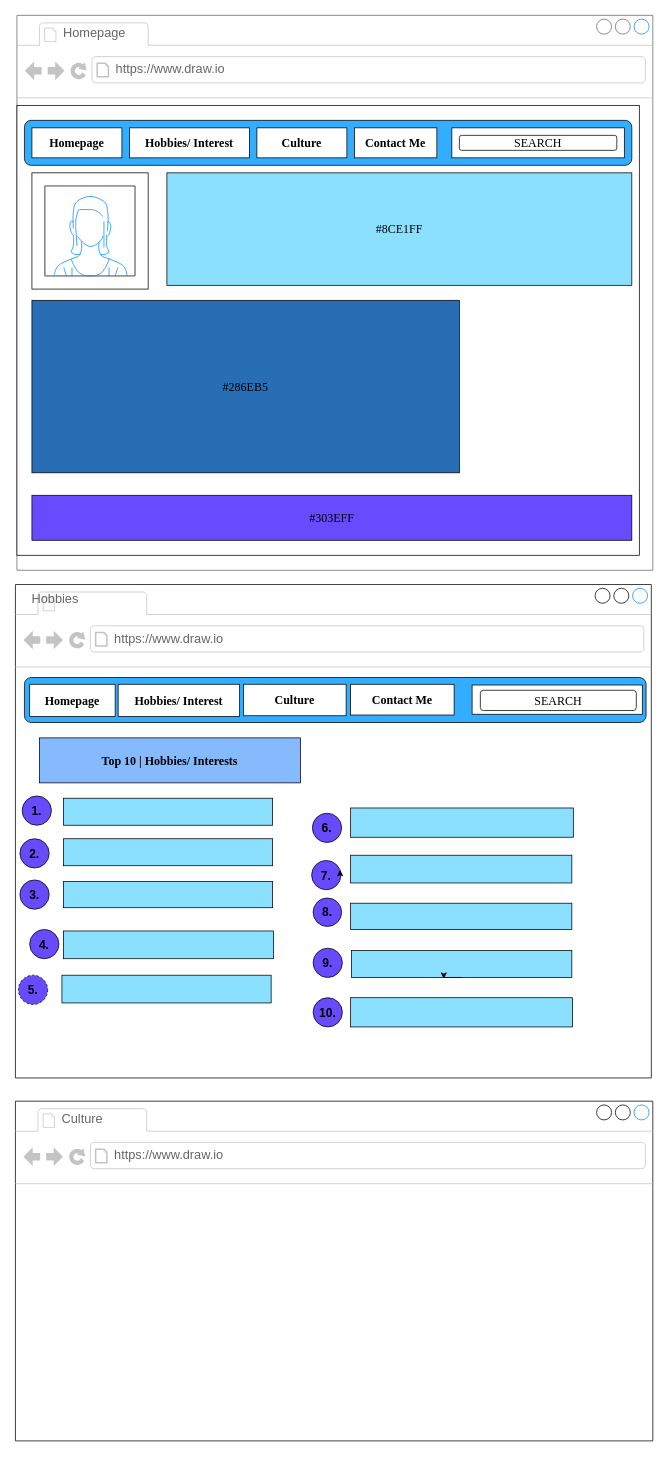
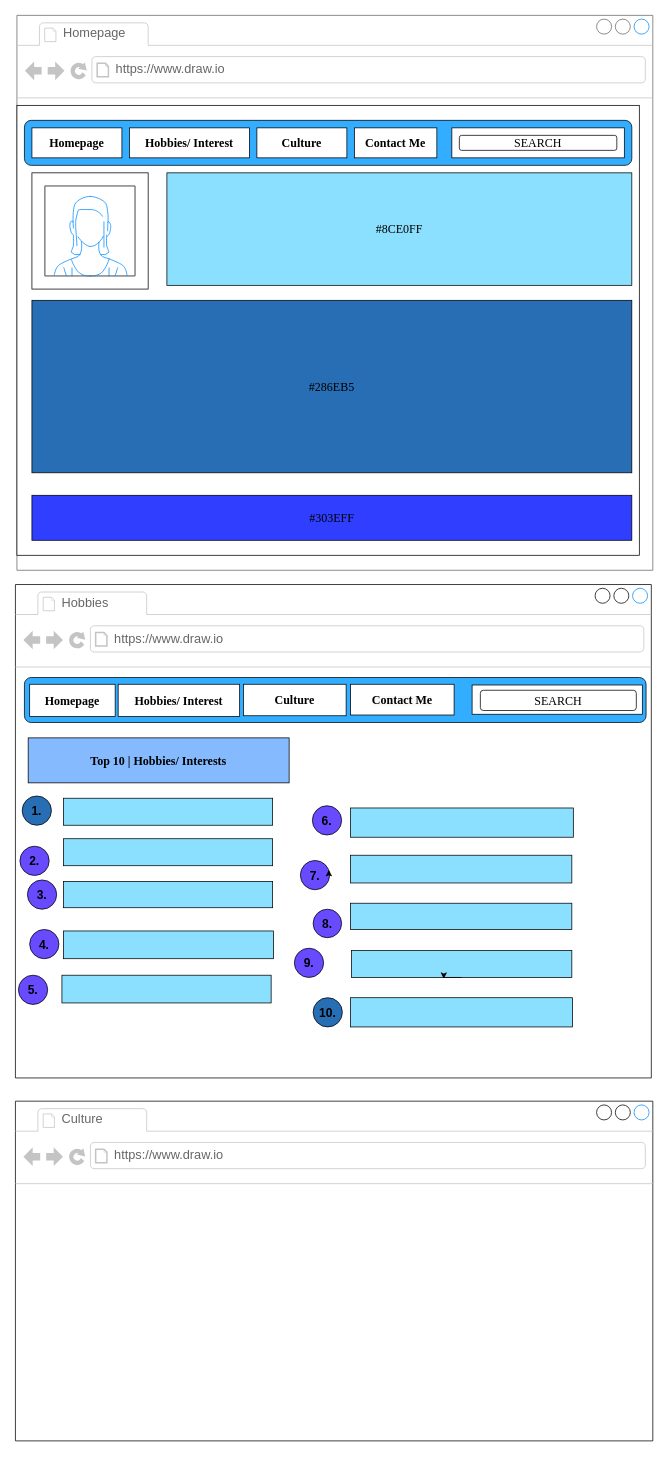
node "#8CE1FF": label "#8CE1FF" -> "#8CE0FF"
node "#286EB5": size 428x173 -> 600x173
node "#303EFF": fillcolor #684aff -> #303eff
node "Hobbies": moved (72, 600) -> (102, 603)
node "Top 10 | Hobbies/ Interests": moved (170, 761) -> (159, 761)
node "1.": fillcolor #684aff -> #286eb5
node "6.": moved (327, 828) -> (327, 821)
node "2.": moved (35, 854) -> (35, 861)
node "7.": moved (326, 875) -> (315, 875)
node "3.": moved (35, 895) -> (42, 895)
node "8.": moved (327, 912) -> (327, 924)
node "9.": moved (328, 963) -> (309, 963)
node "5.": style dashed -> solid
node "10.": fillcolor #684aff -> #286eb5
